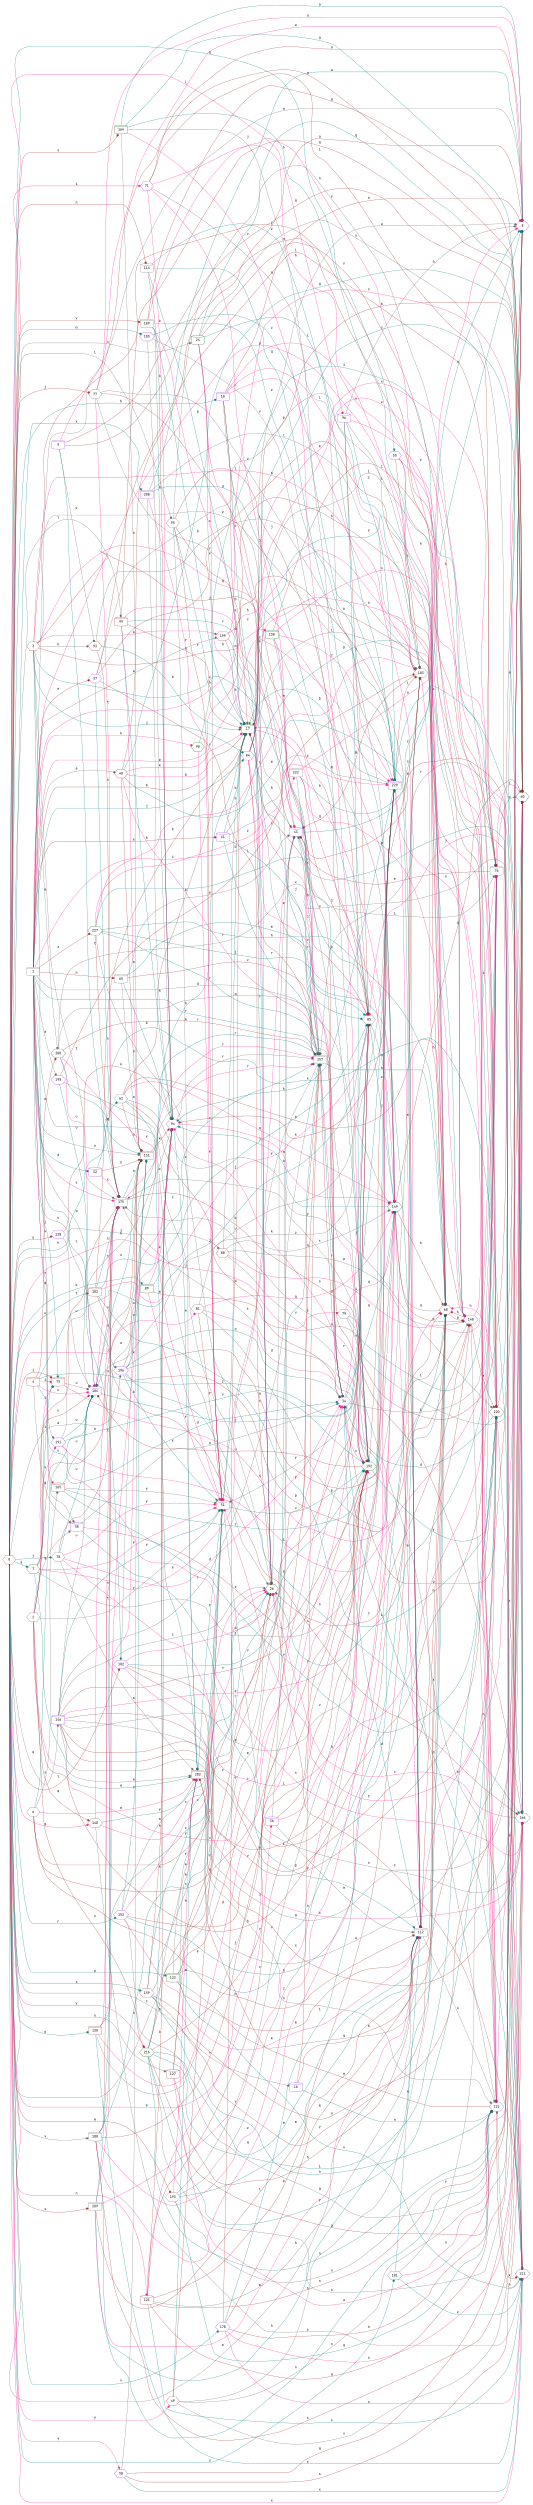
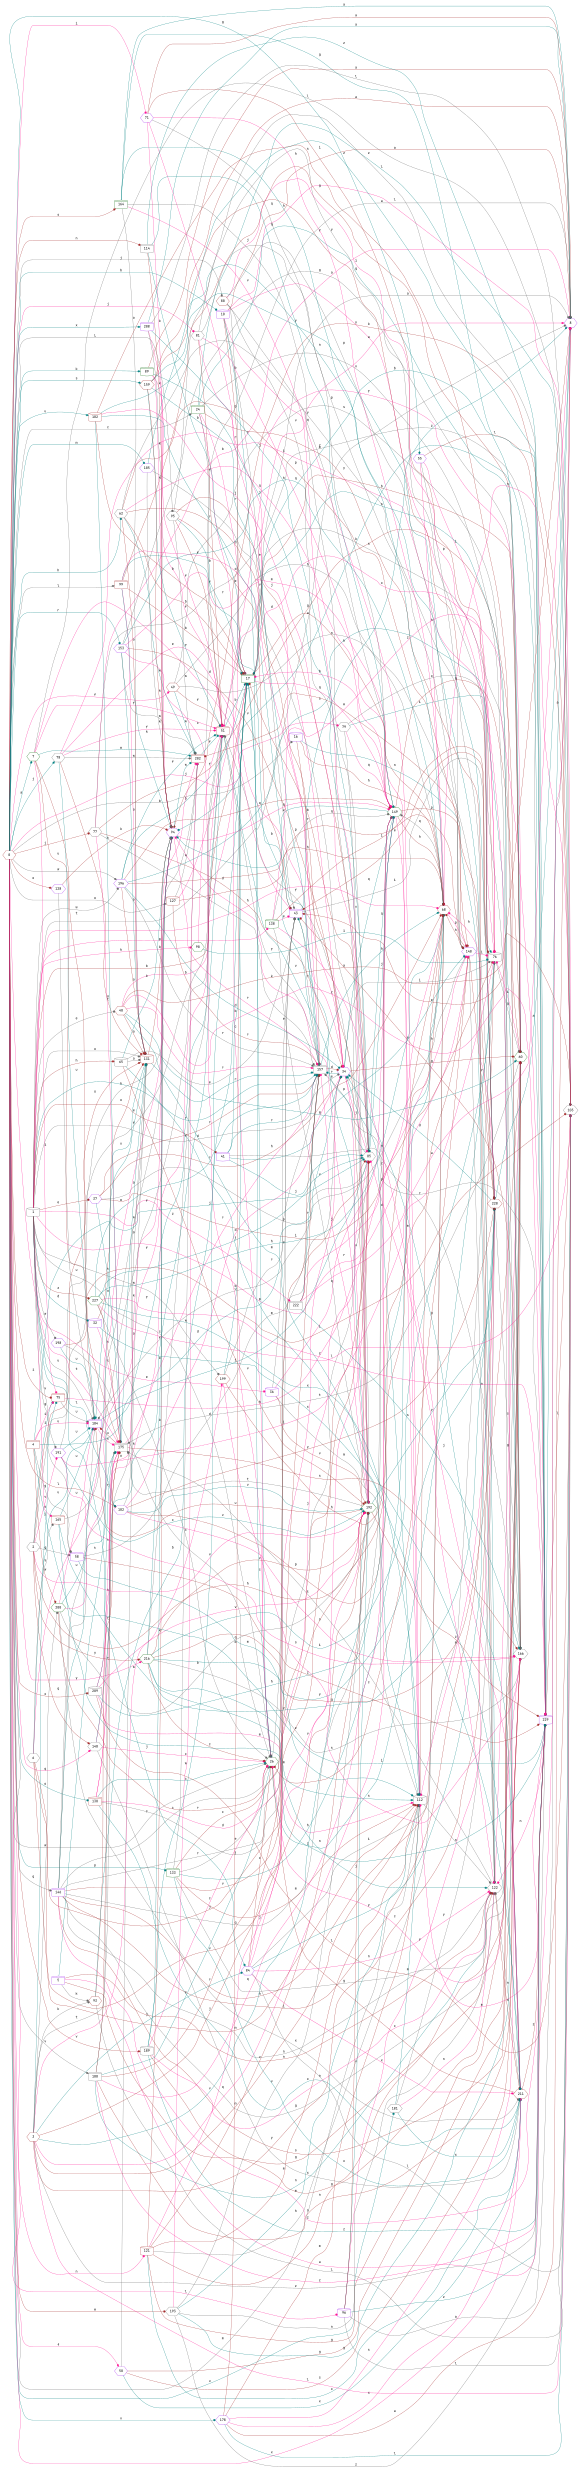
edge "211" -> "229": added, label "z"
